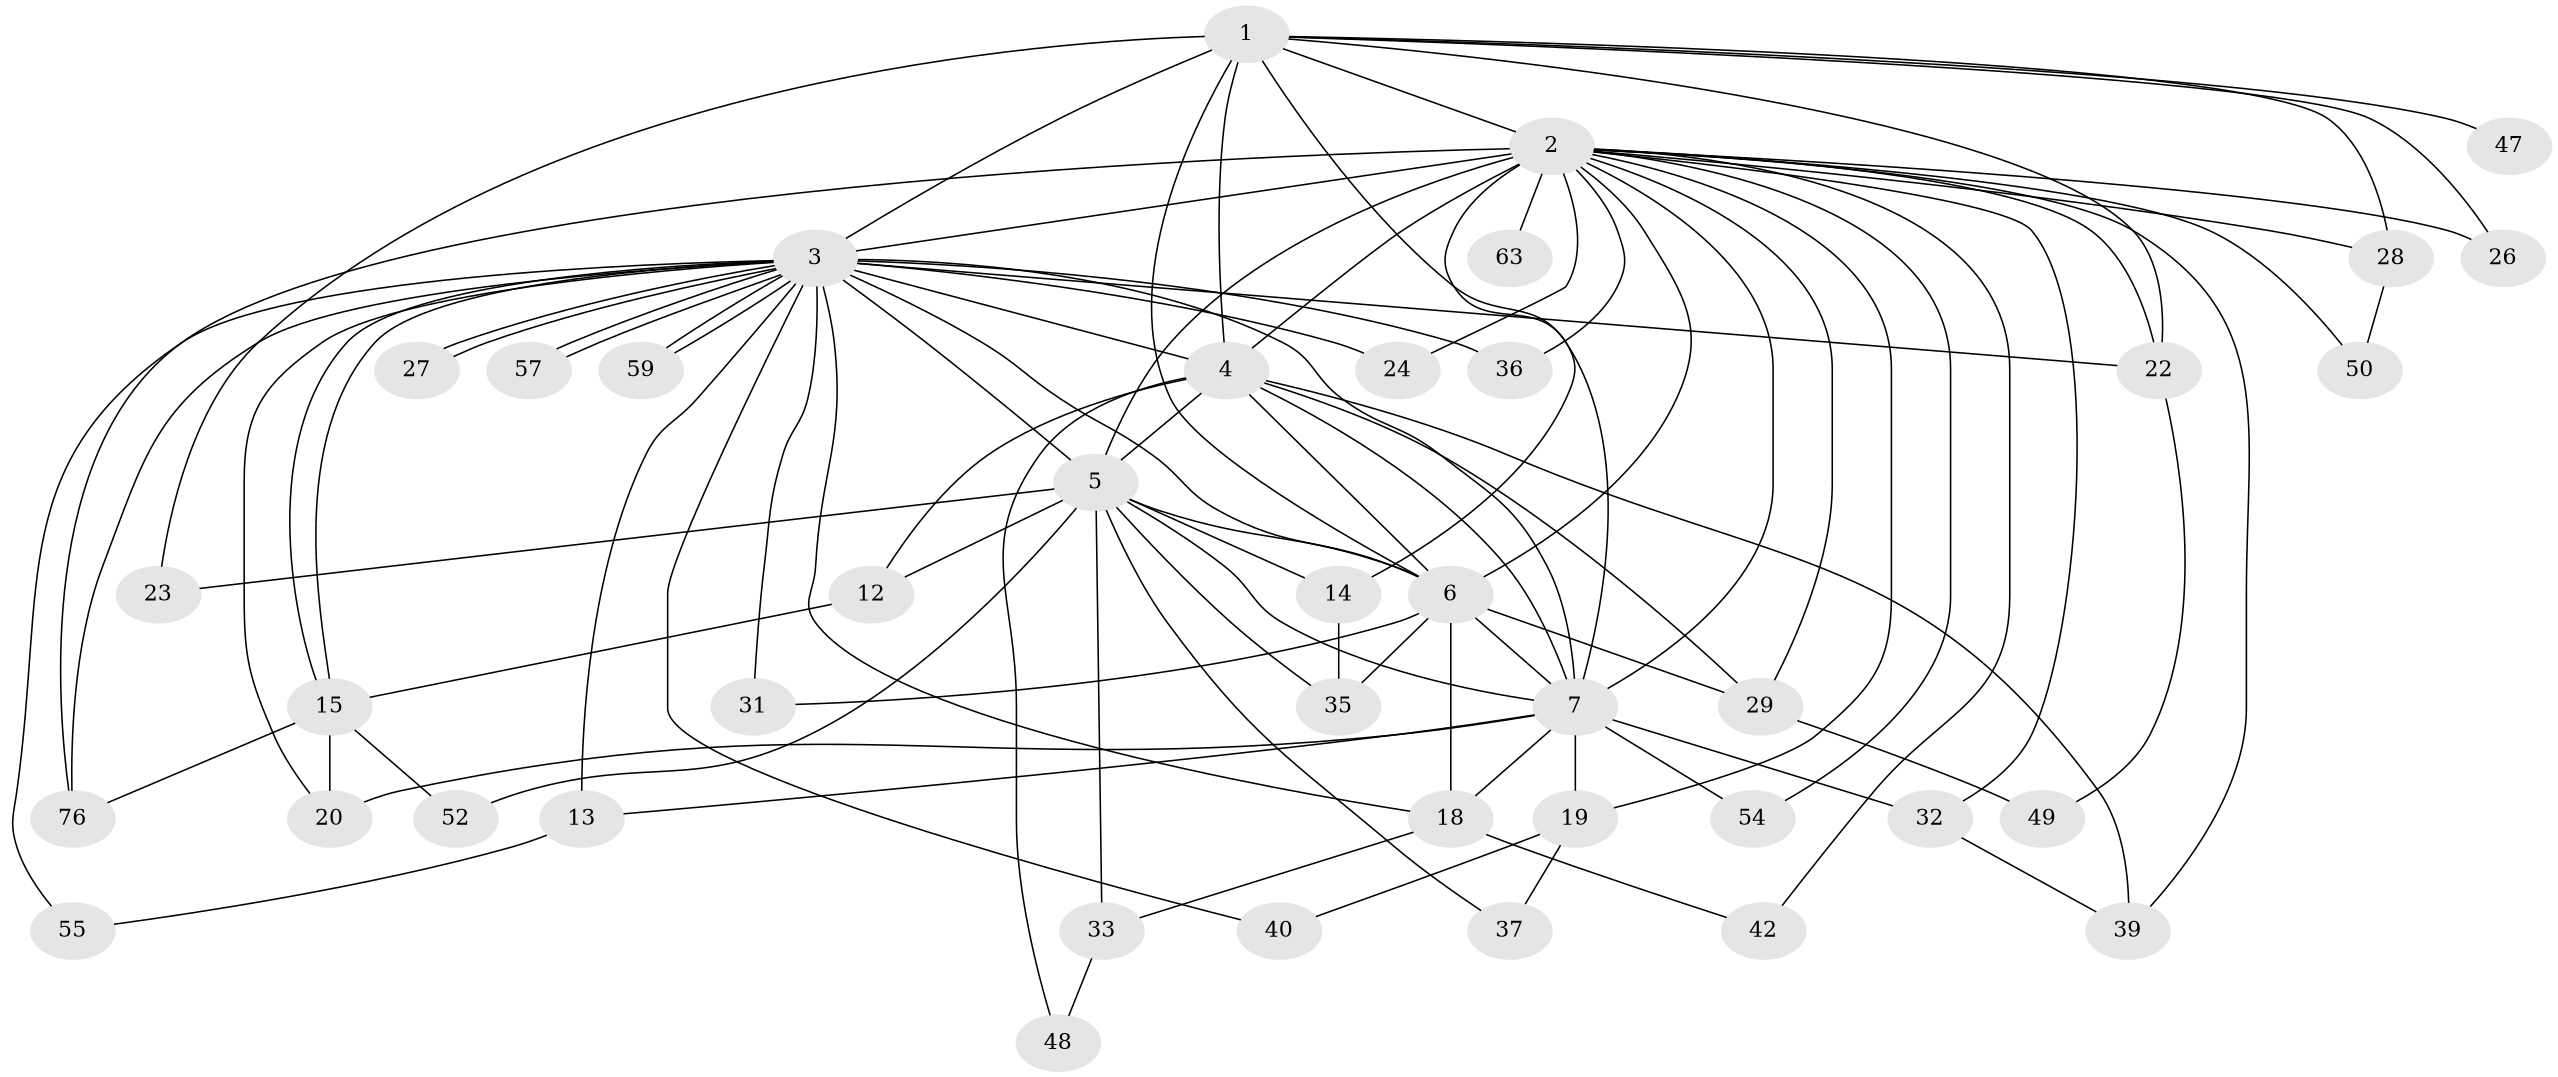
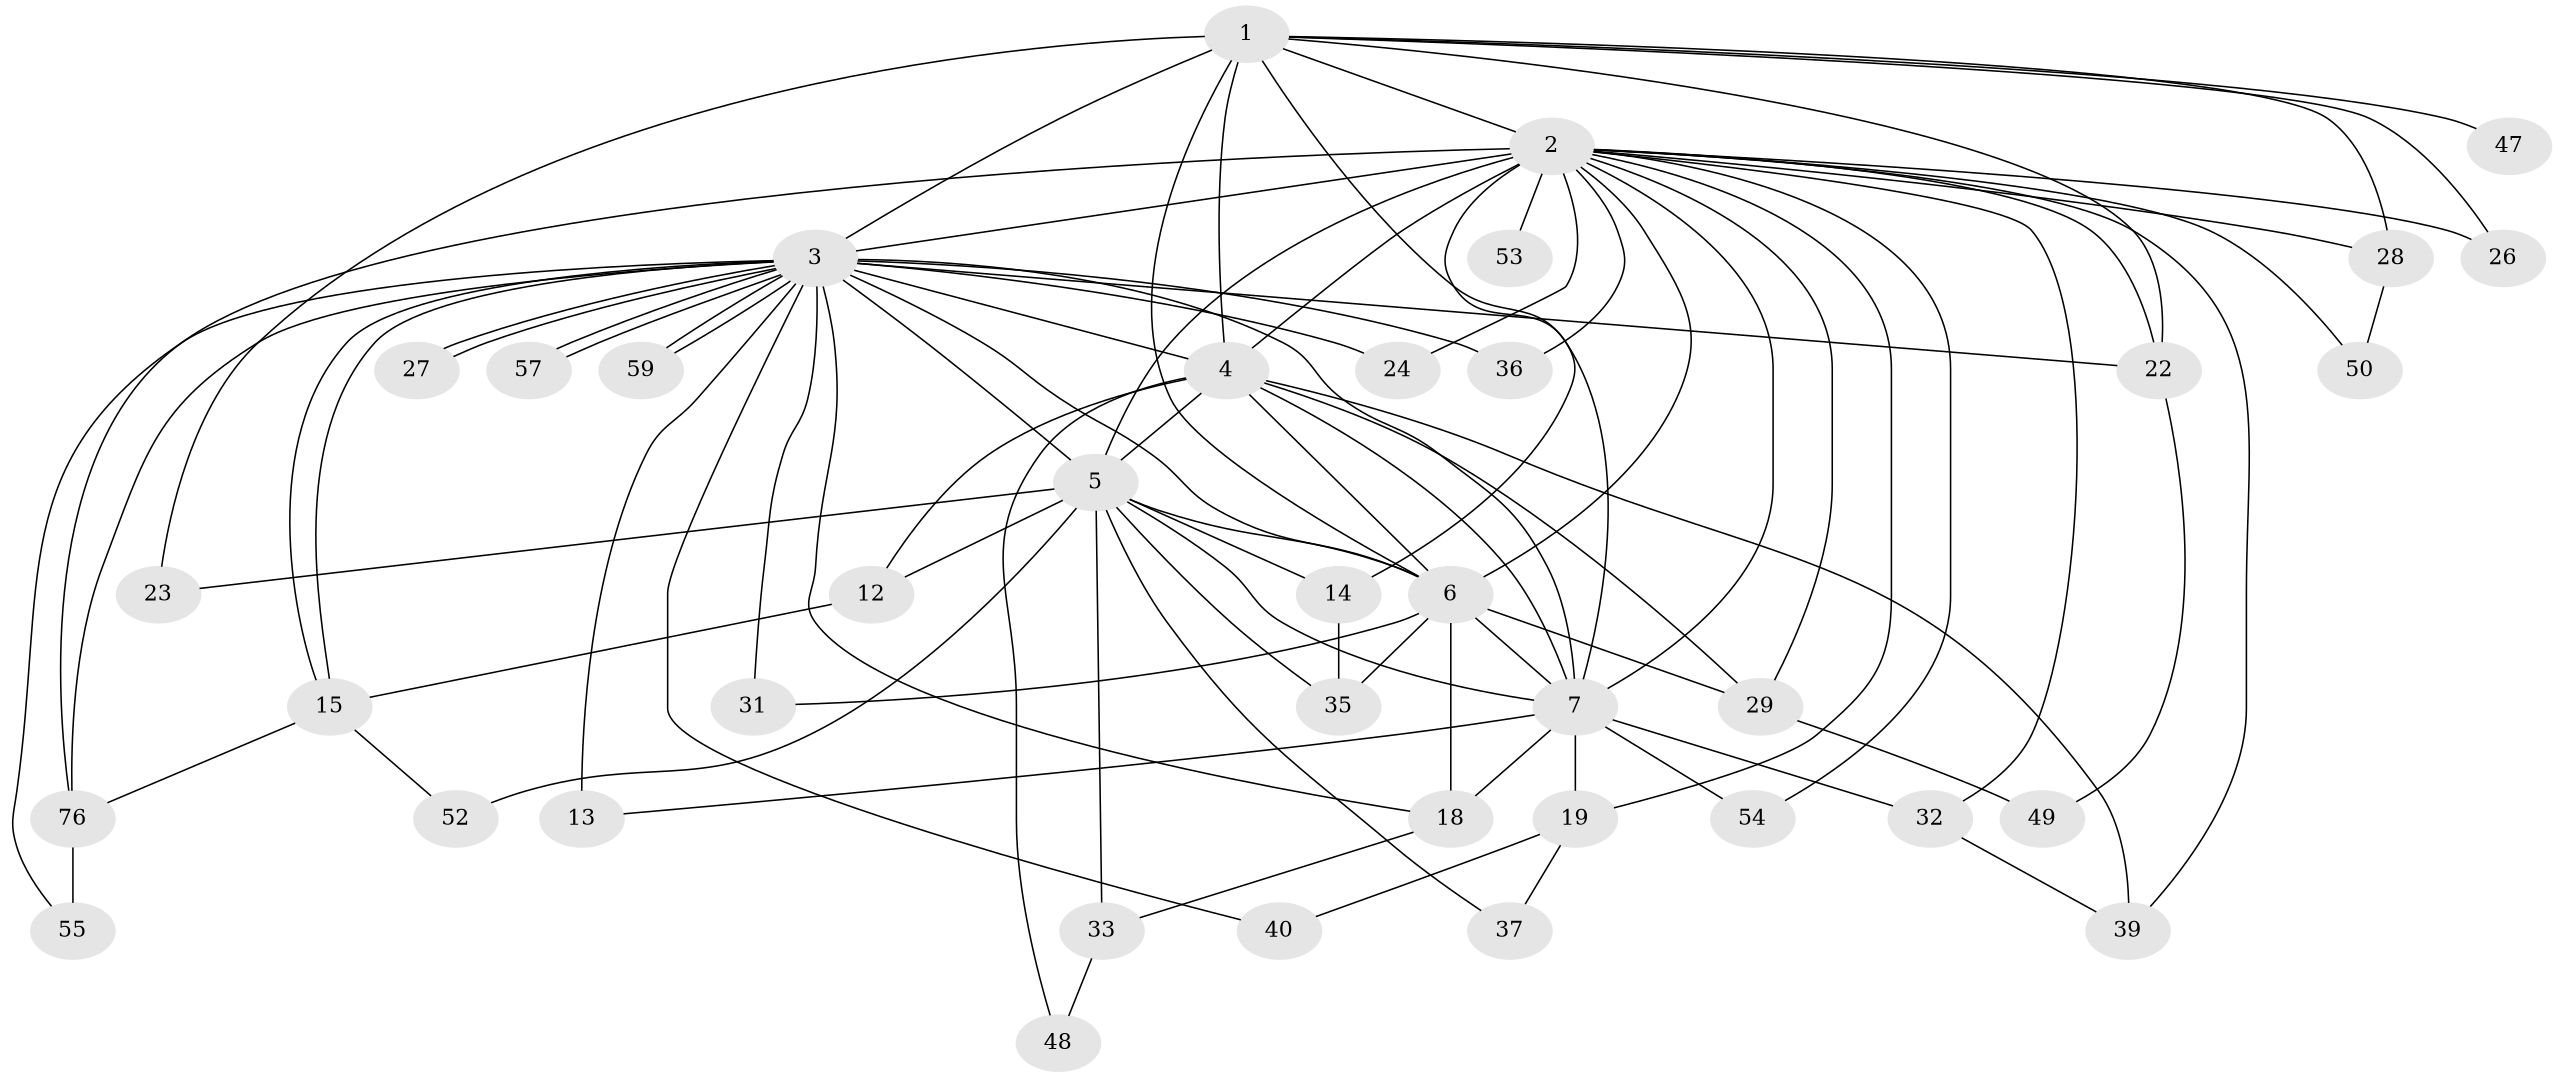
node "63": label "63" -> "53"
node "20": removed
edge "13" -- "55": now "76" -- "55"
node "42": removed
